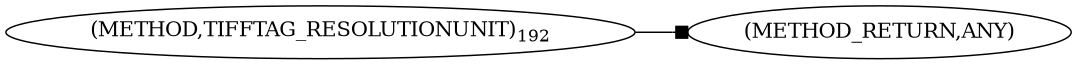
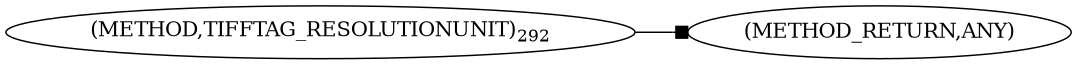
node "(METHOD,TIFFTAG_RESOLUTIONUNIT)": text "192" -> "292"
